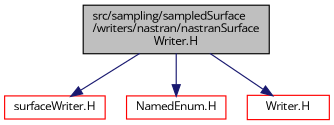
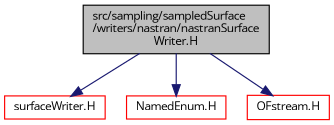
node "Writer.H": label "Writer.H" -> "OFstream.H"
